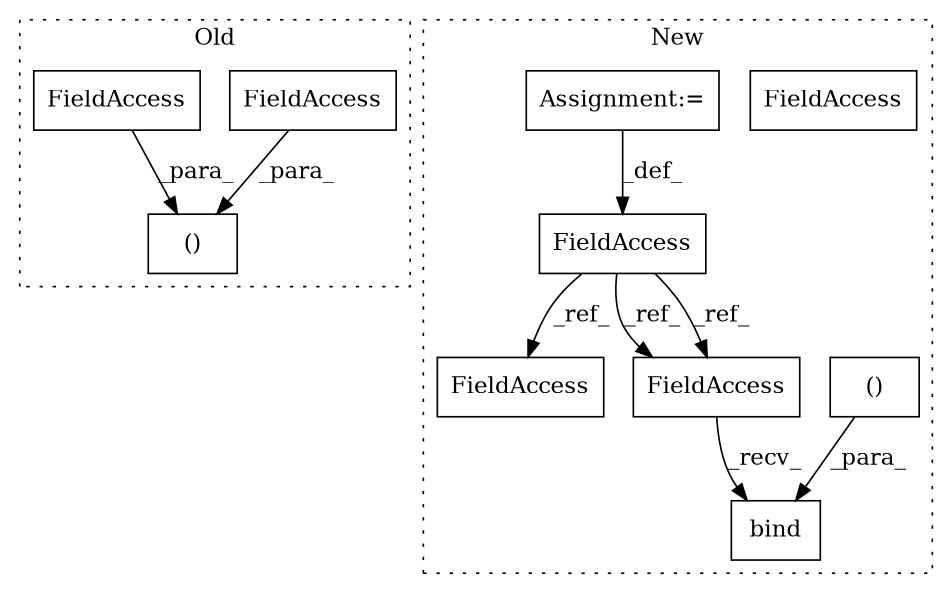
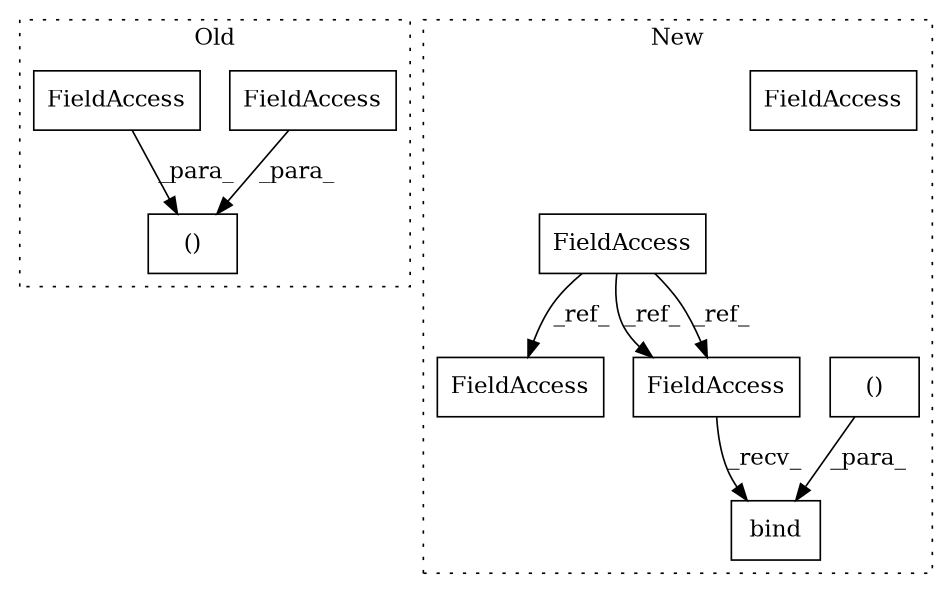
node "Assignment:=": removed
